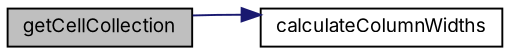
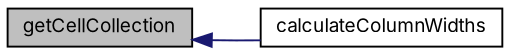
edge "getCellCollection" -> "calculateColumnWidths": reversed
